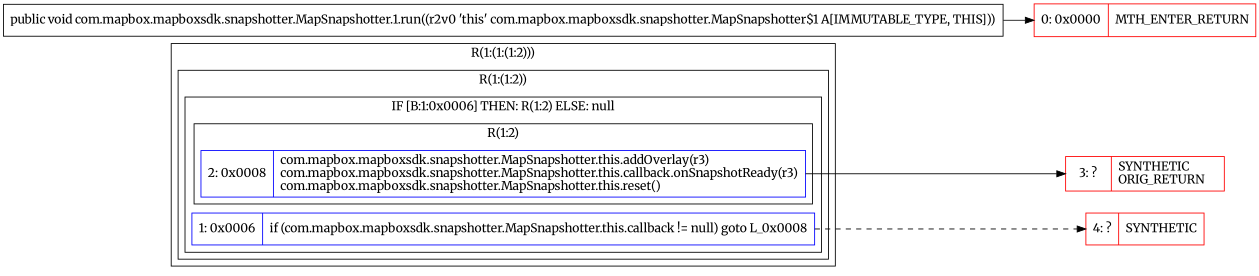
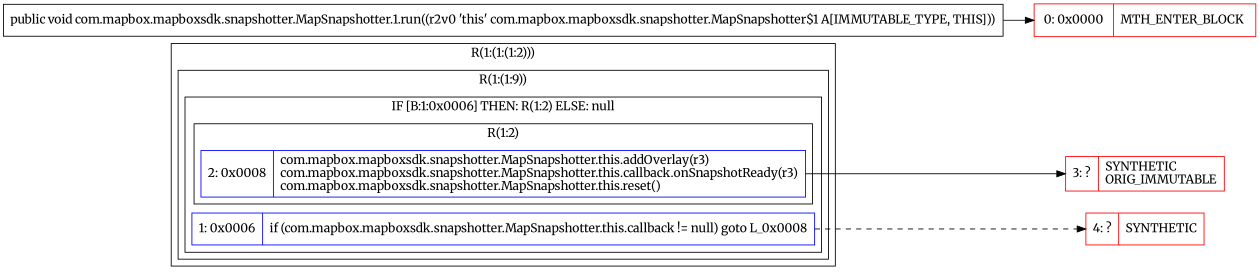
node "0: 0x0000": text "MTH_ENTER_RETURN" -> "MTH_ENTER_BLOCK"
cluster "R(1:(1:2))": label "R(1:(1:2))" -> "R(1:(1:9))"
node "3: ?": text "ORIG_RETURN" -> "ORIG_IMMUTABLE"
